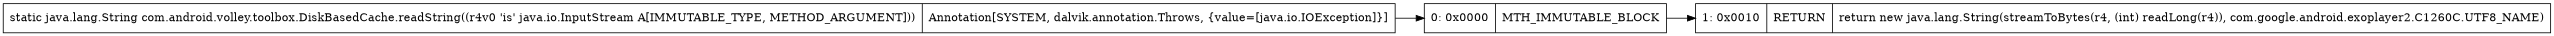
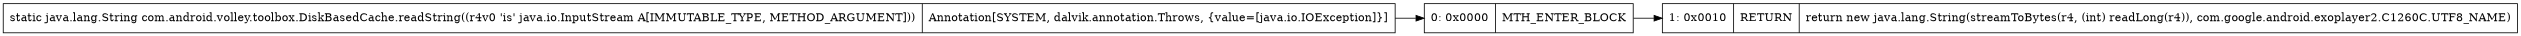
node "0: 0x0000": text "MTH_IMMUTABLE_BLOCK" -> "MTH_ENTER_BLOCK"
